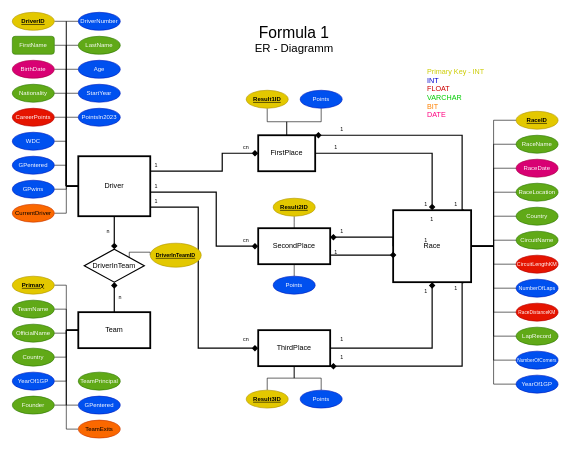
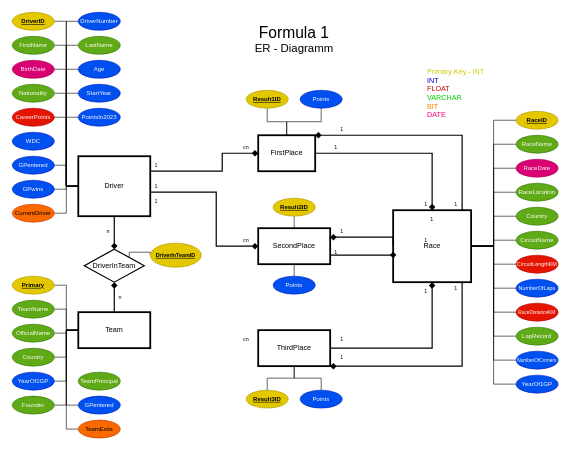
node "FirstName": shape rounded rectangle -> ellipse
edge "WDC" -- "Driver": removed
edge "Driver" -> "ThirdPlace": removed
